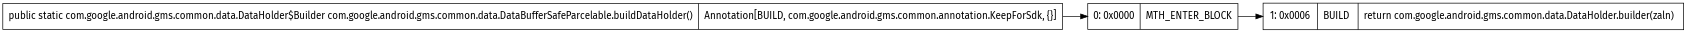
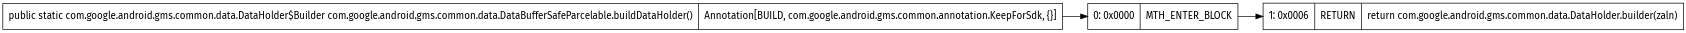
node "1: 0x0006": text "BUILD" -> "RETURN"
